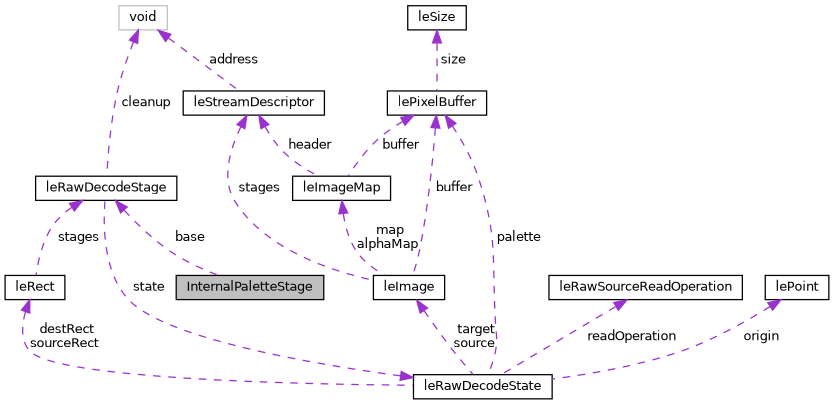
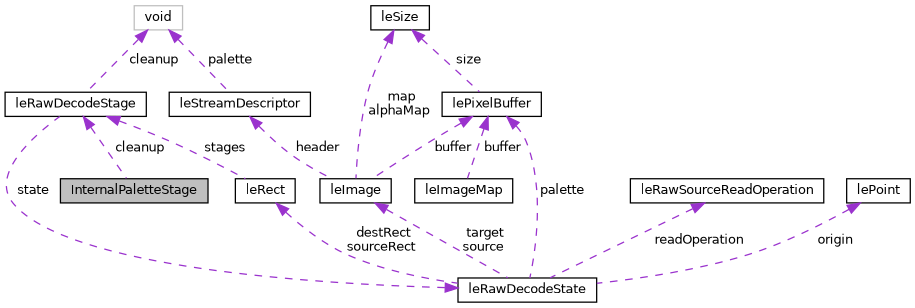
edge "leStreamDescriptor" -> "void": label " address" -> " palette"
edge "leImageMap" -> "leStreamDescriptor": removed, label "header"
edge "leImage" -> "leStreamDescriptor": label " stages" -> " header"
edge "InternalPaletteStage" -> "leRawDecodeStage": label " base" -> " cleanup"
edge "leImage" -> "leImageMap": now "leImage" -> "leSize"
